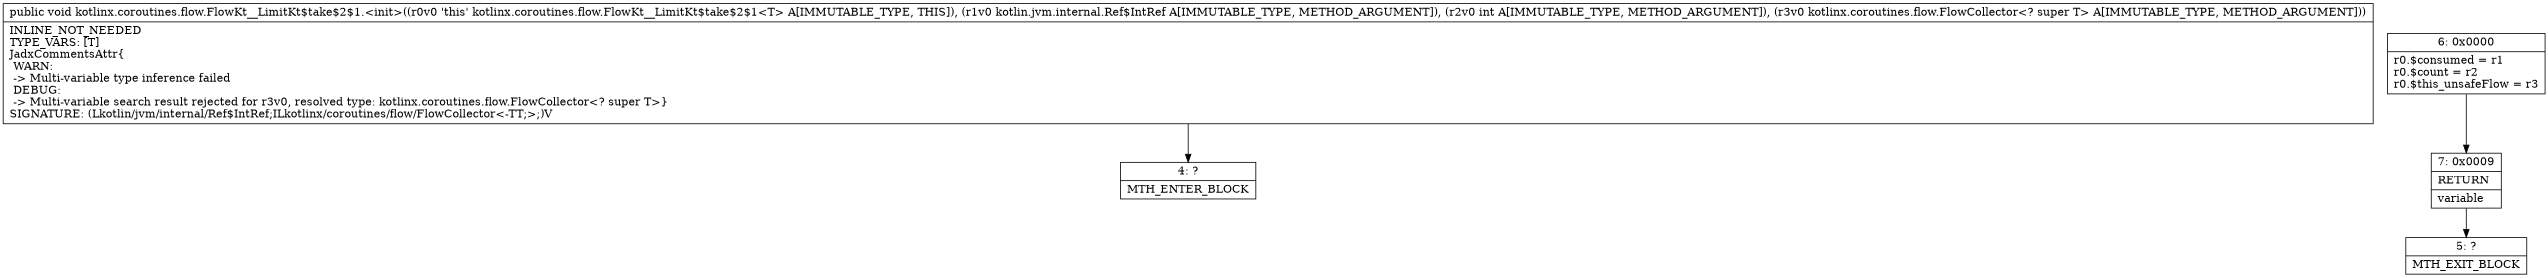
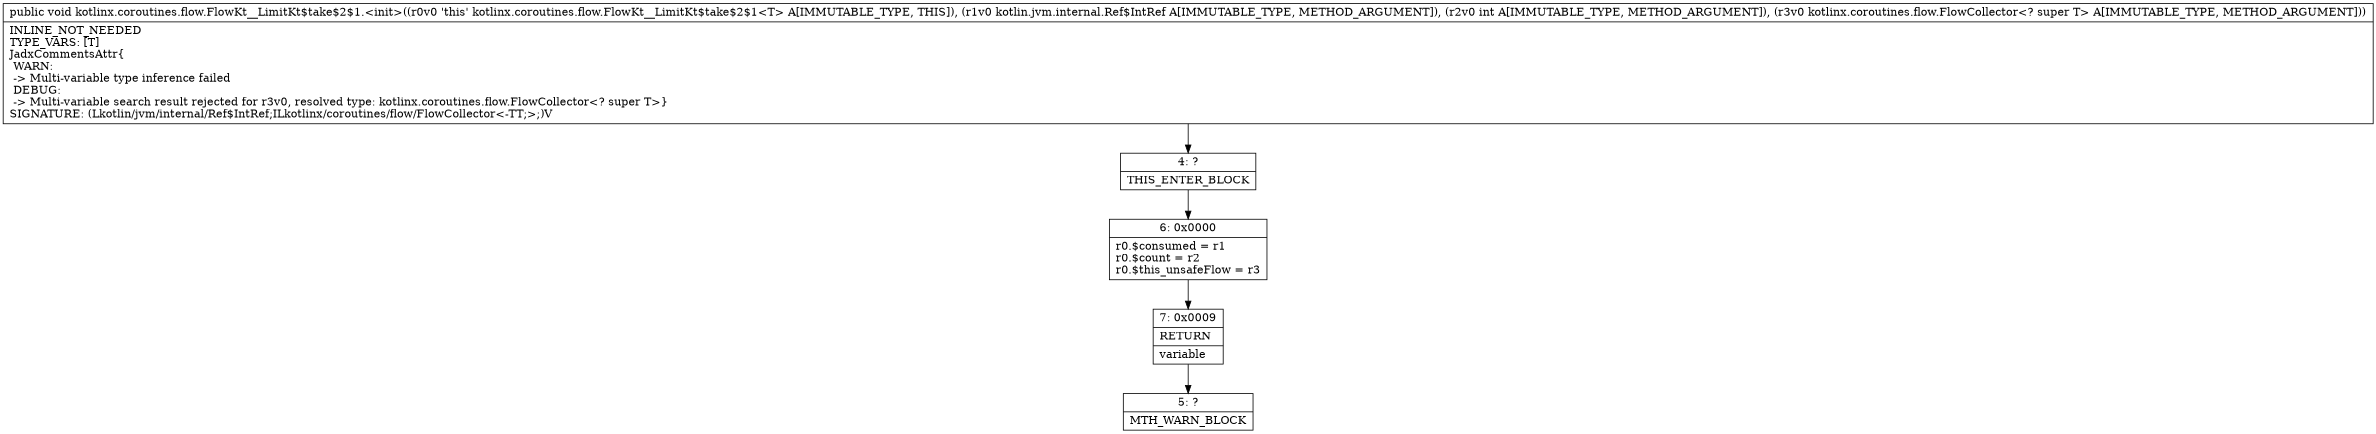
node "4: ?": text "MTH_ENTER_BLOCK" -> "THIS_ENTER_BLOCK"
edge "4: ?" -> "6: 0x0000": added
node "5: ?": text "MTH_EXIT_BLOCK" -> "MTH_WARN_BLOCK"
